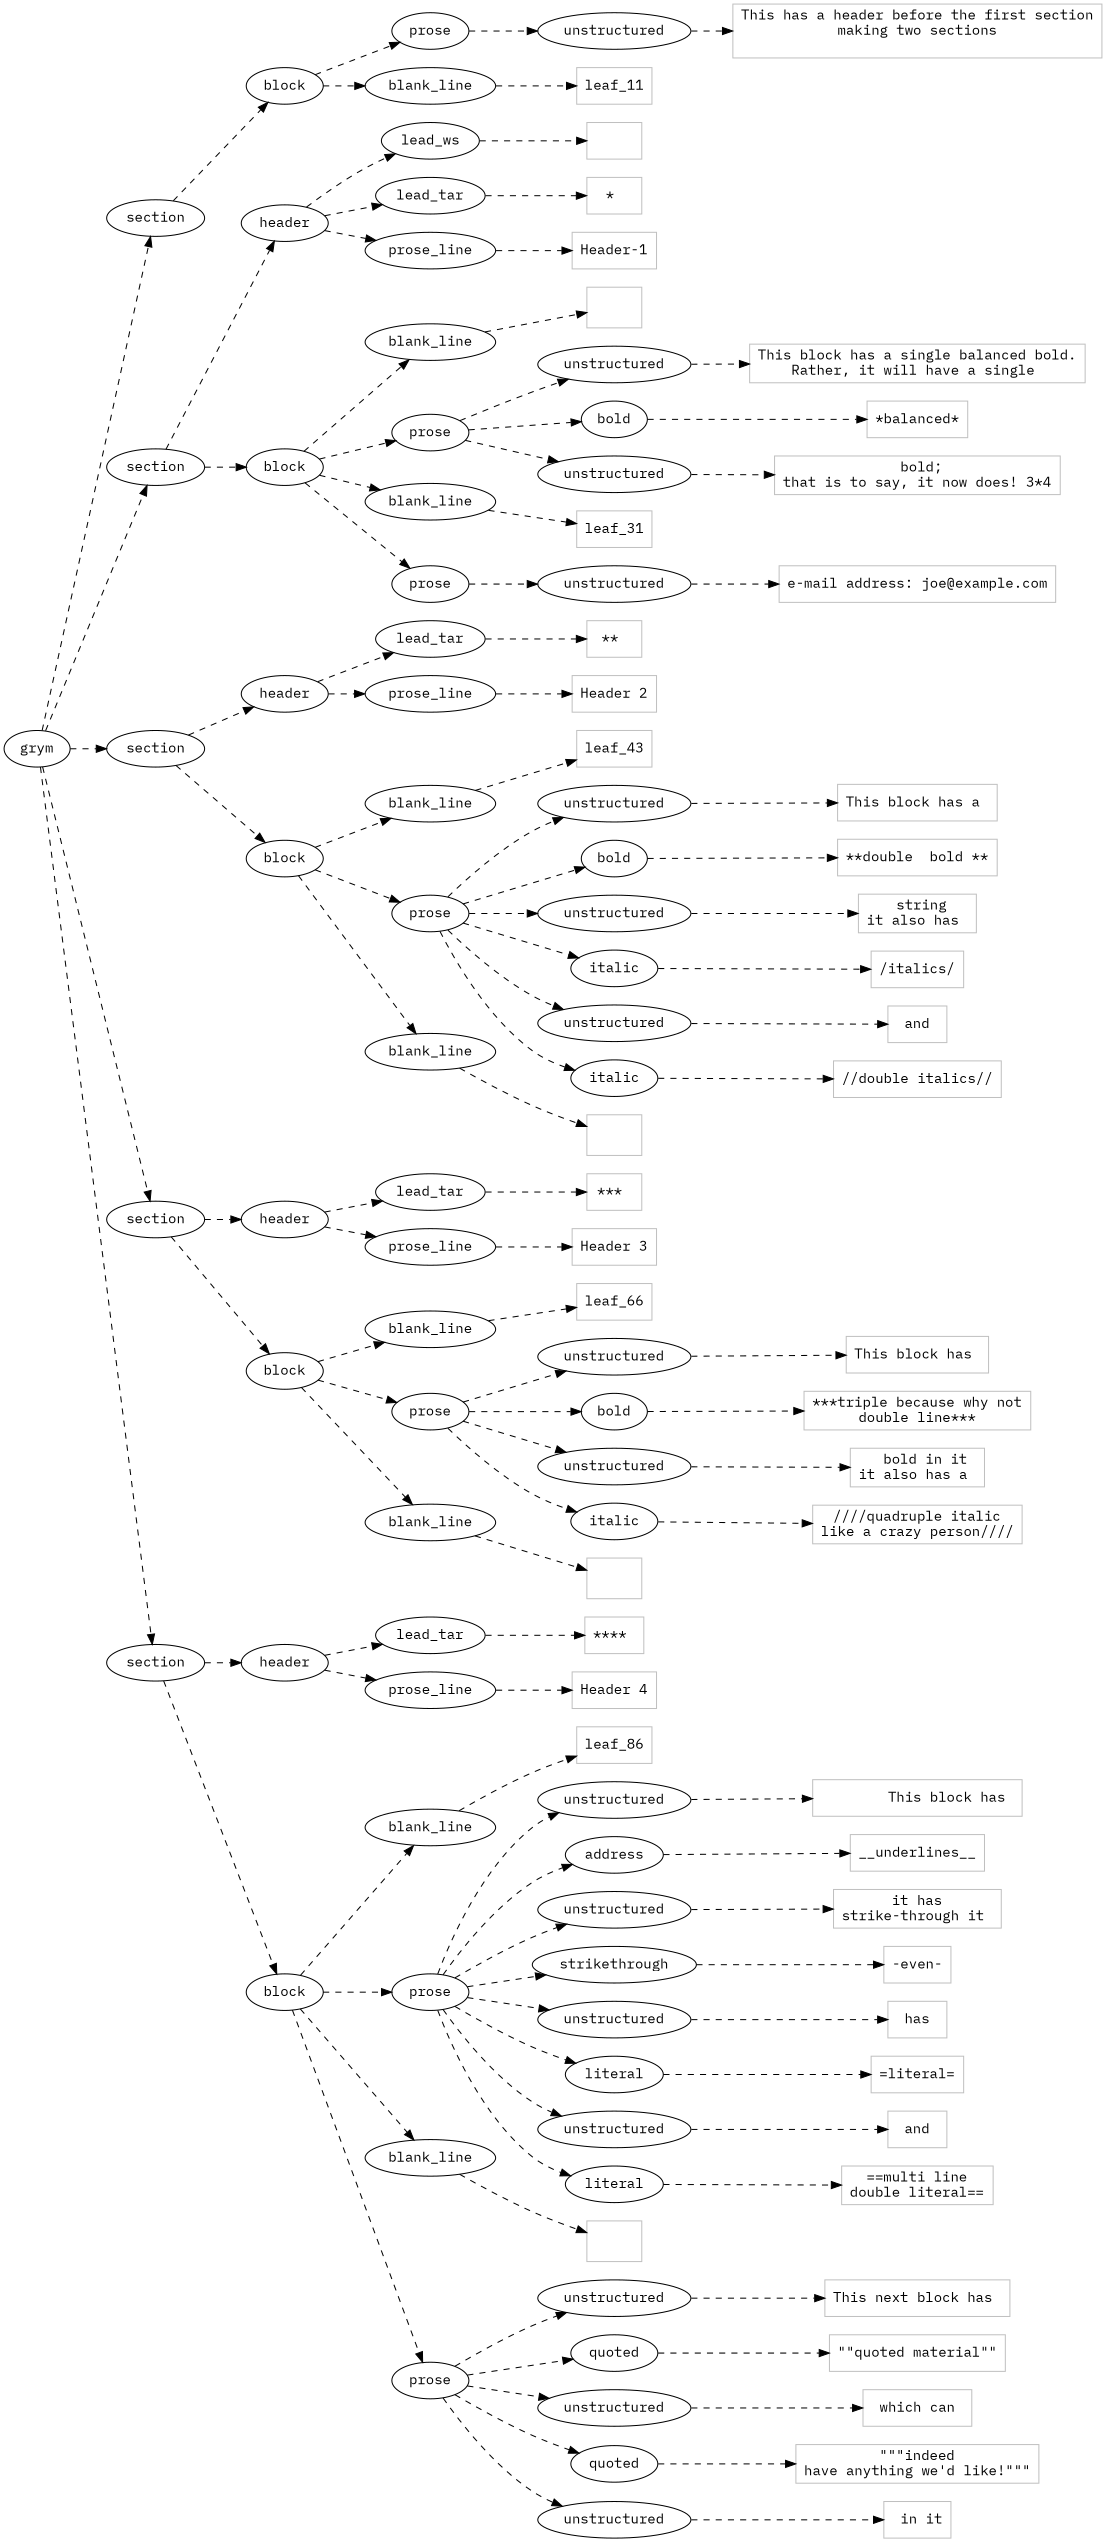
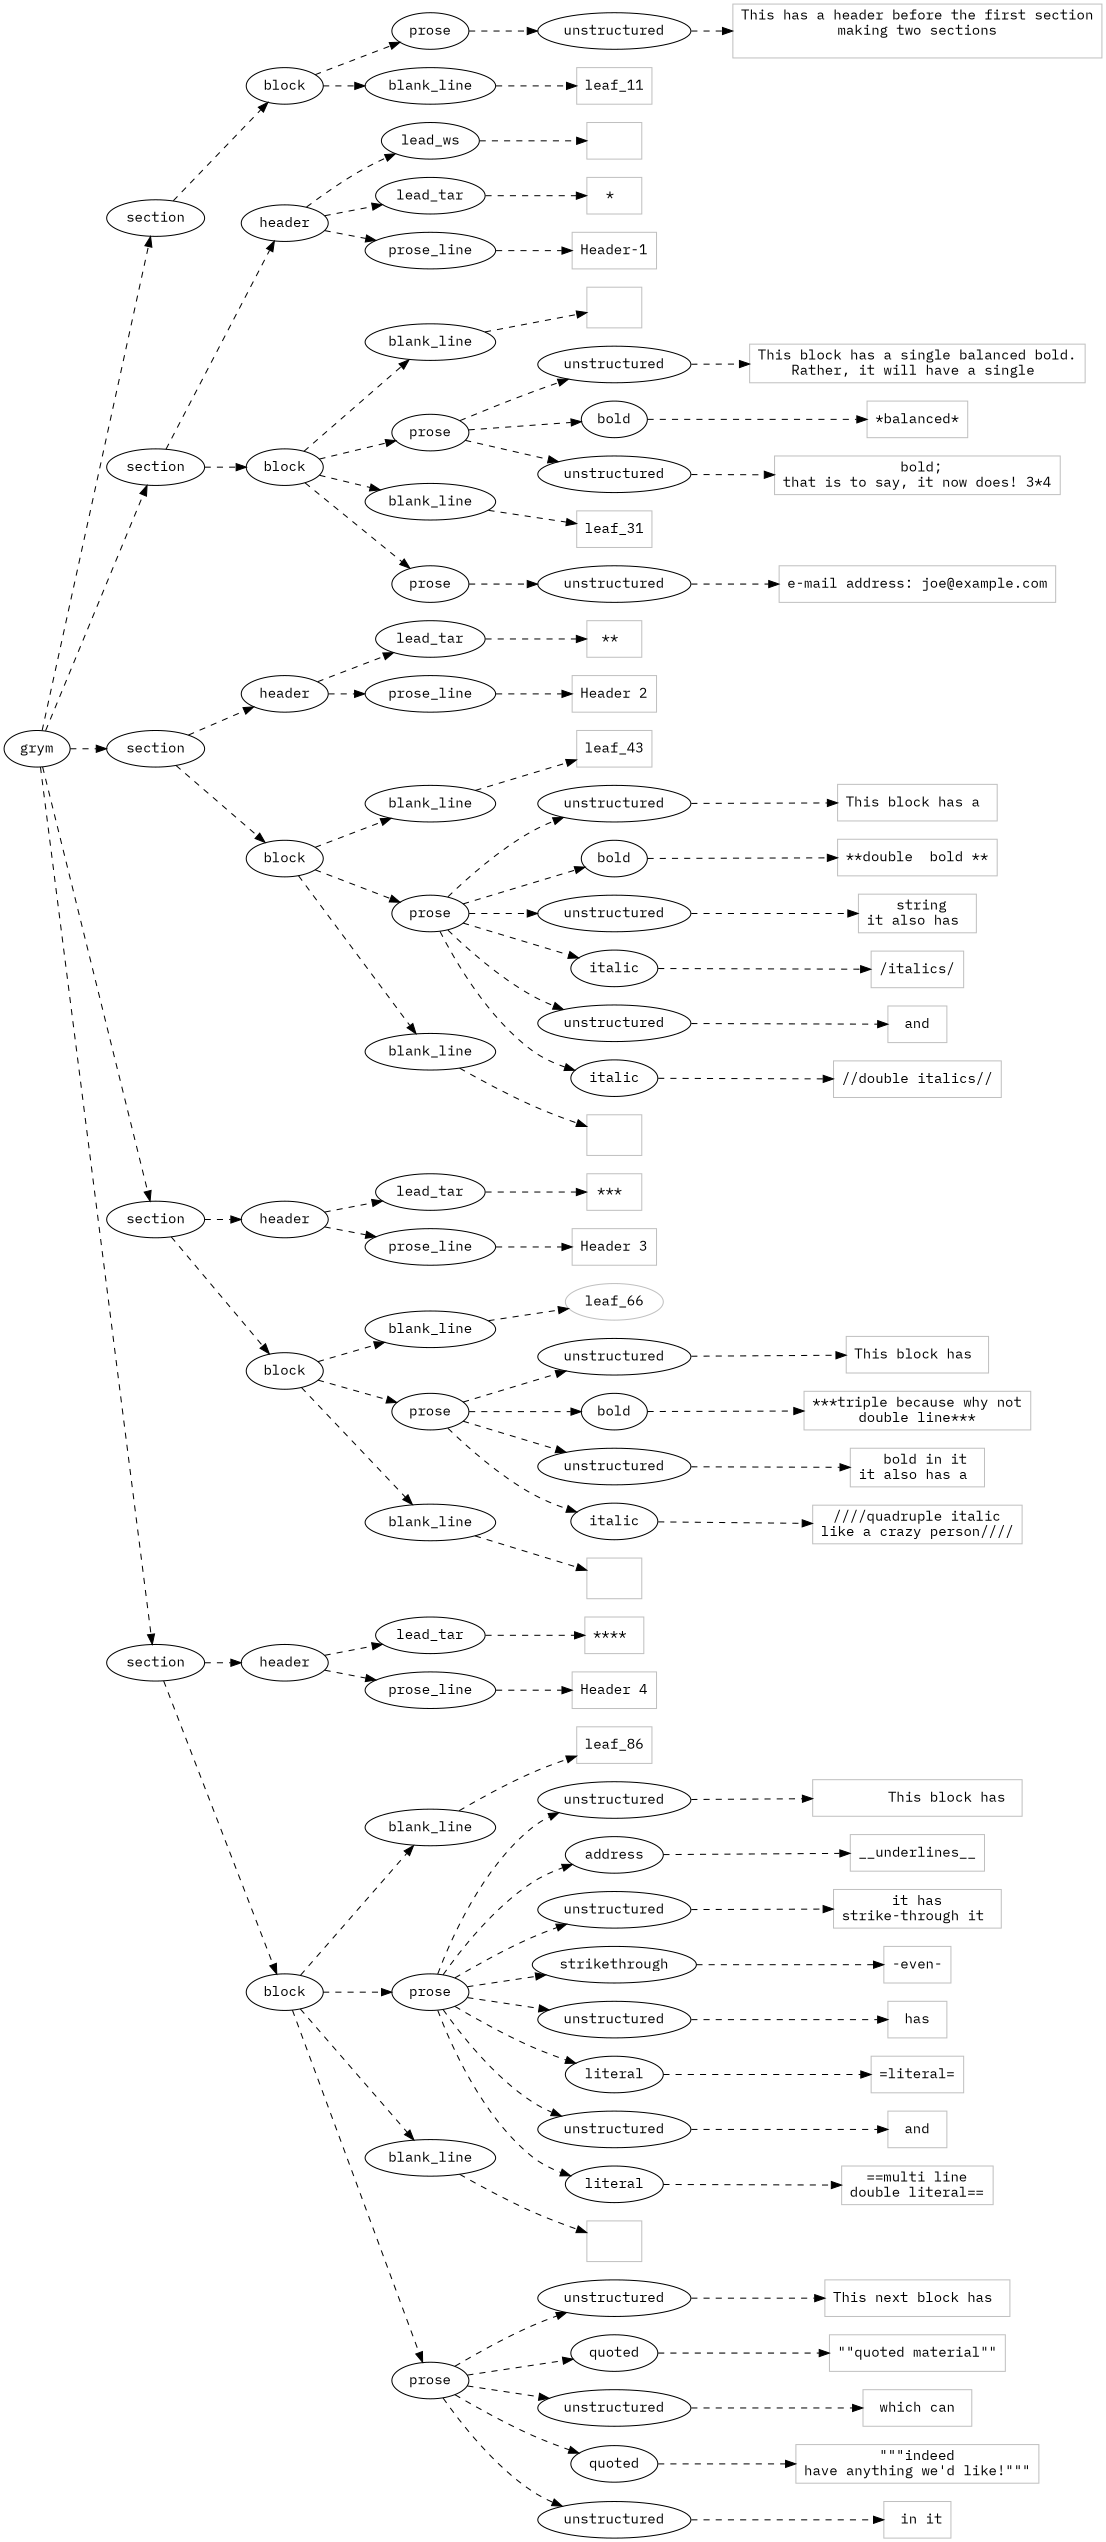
node "leaf_66": shape box -> ellipse
